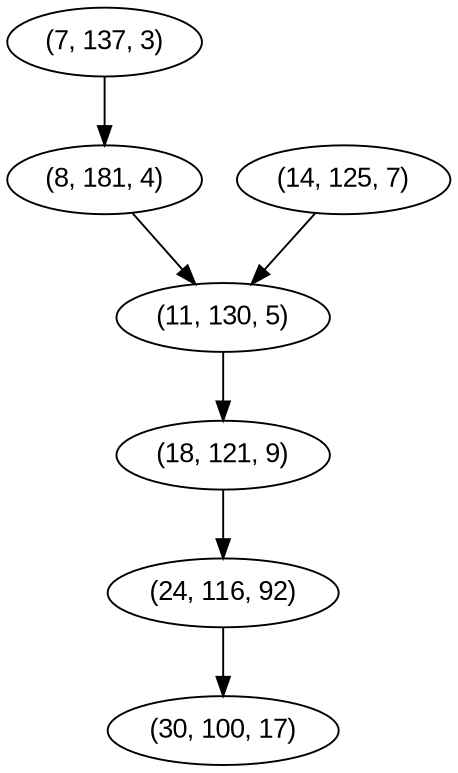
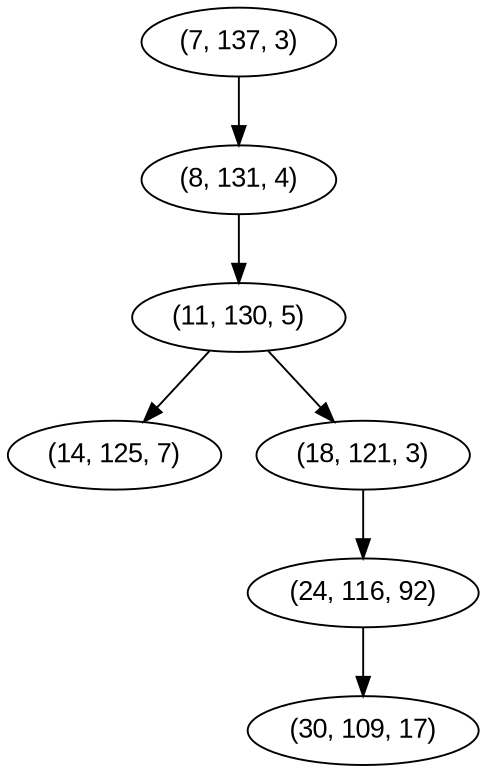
node "(8, 181, 4)": label "(8, 181, 4)" -> "(8, 131, 4)"
edge "(14, 125, 7)" -> "(11, 130, 5)": reversed
node "(18, 121, 9)": label "(18, 121, 9)" -> "(18, 121, 3)"
node "(30, 100, 17)": label "(30, 100, 17)" -> "(30, 109, 17)"
